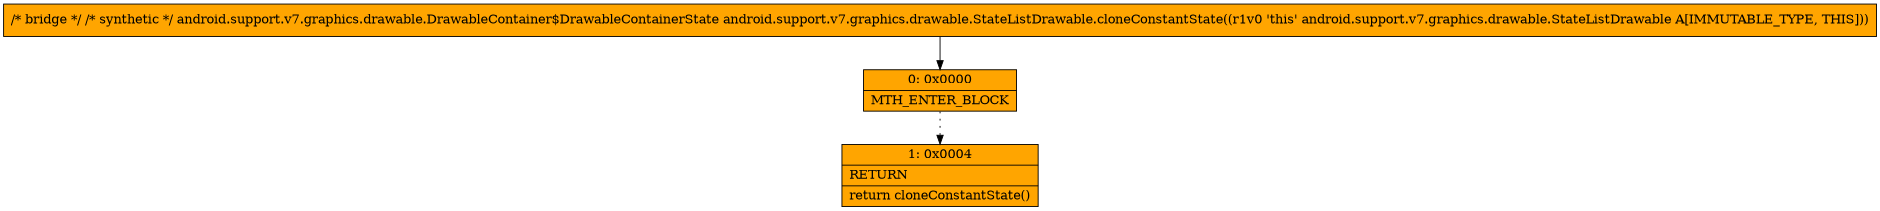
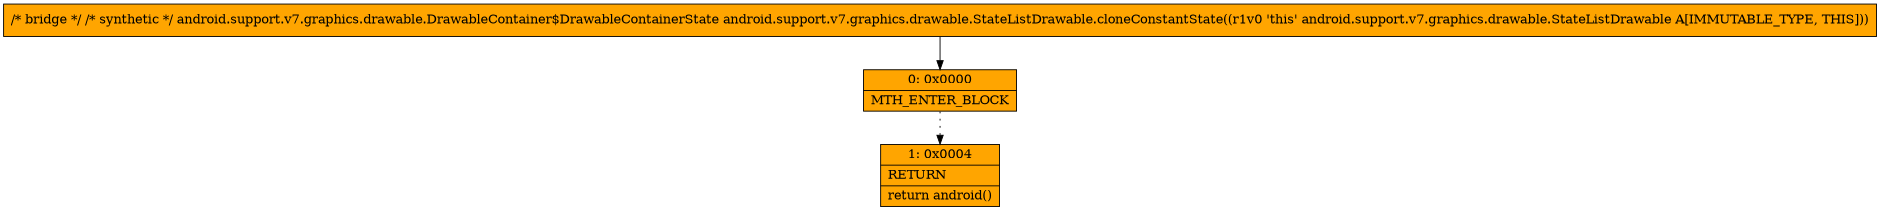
node "1: 0x0004": text "return cloneConstantState()" -> "return android()"
